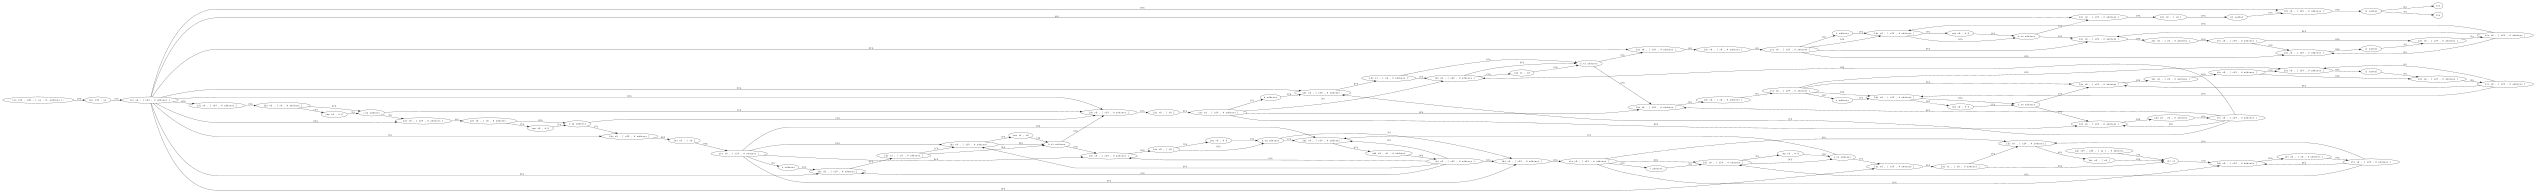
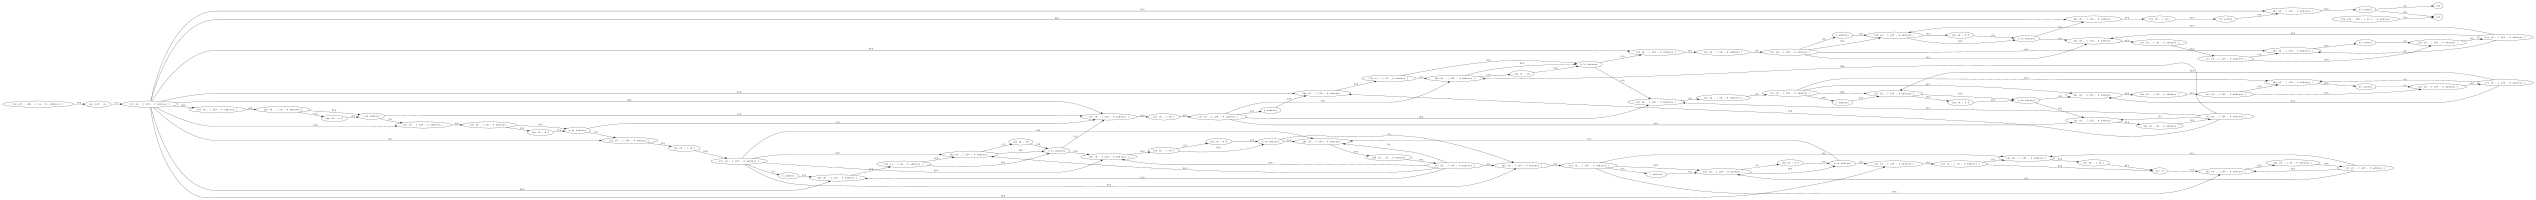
edge "ldp x29 , x30 , [ sp ] , # address" -> "blr x1": now "ldp x29 , x30 , [ sp ] , # address" -> "ret"
